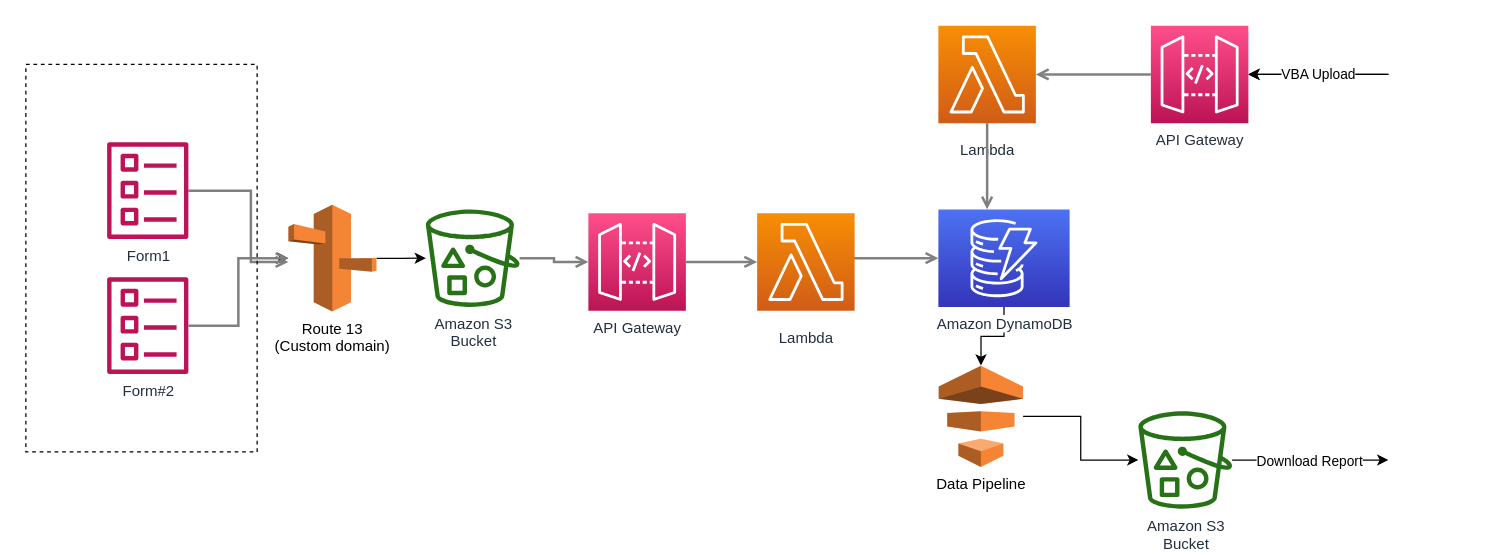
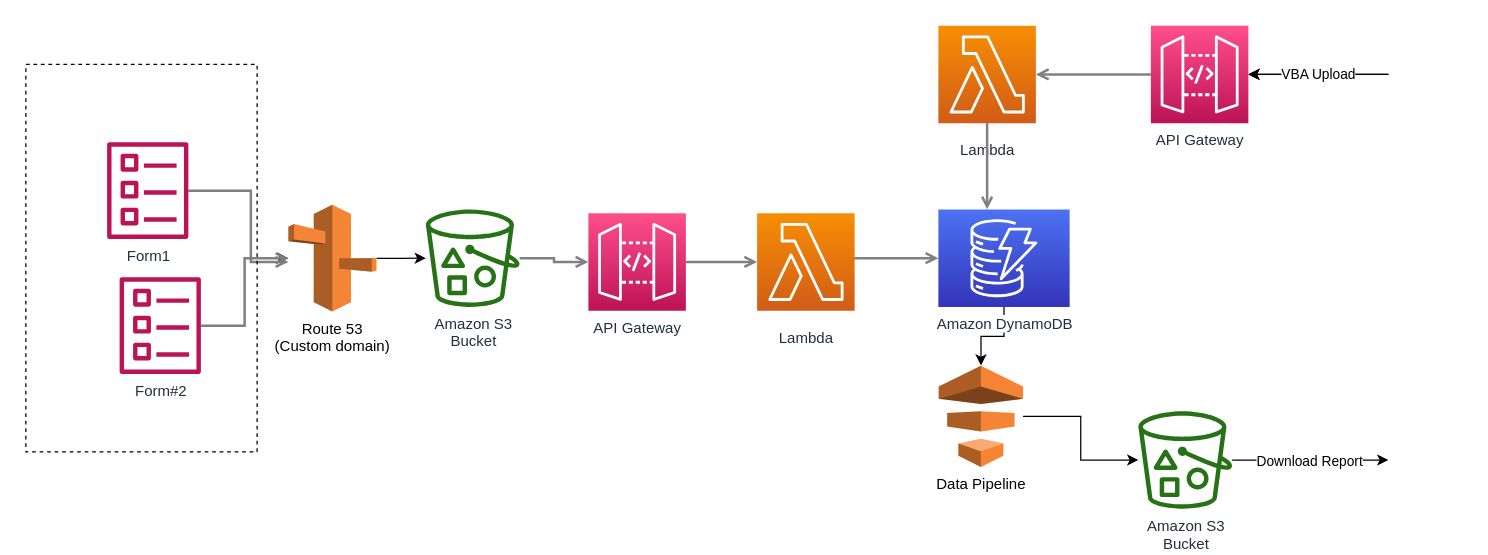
node "Form#2": moved (148, 326) -> (160, 326)
node "Route 13 (Custom domain)": label "Route 13 (Custom domain)" -> "Route 53 (Custom domain)"
